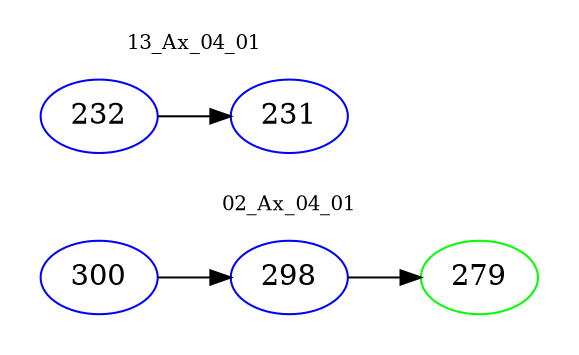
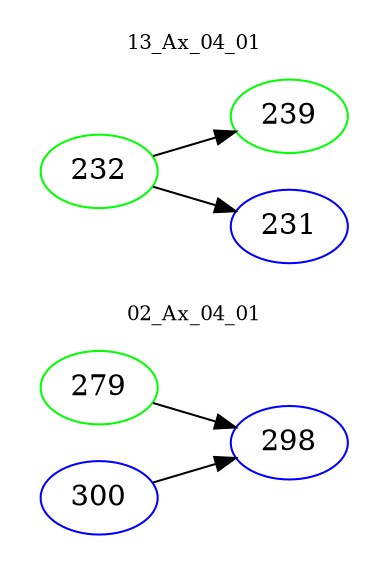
node "232": color blue -> green
node "239": added
edge "298" -> "279": reversed
